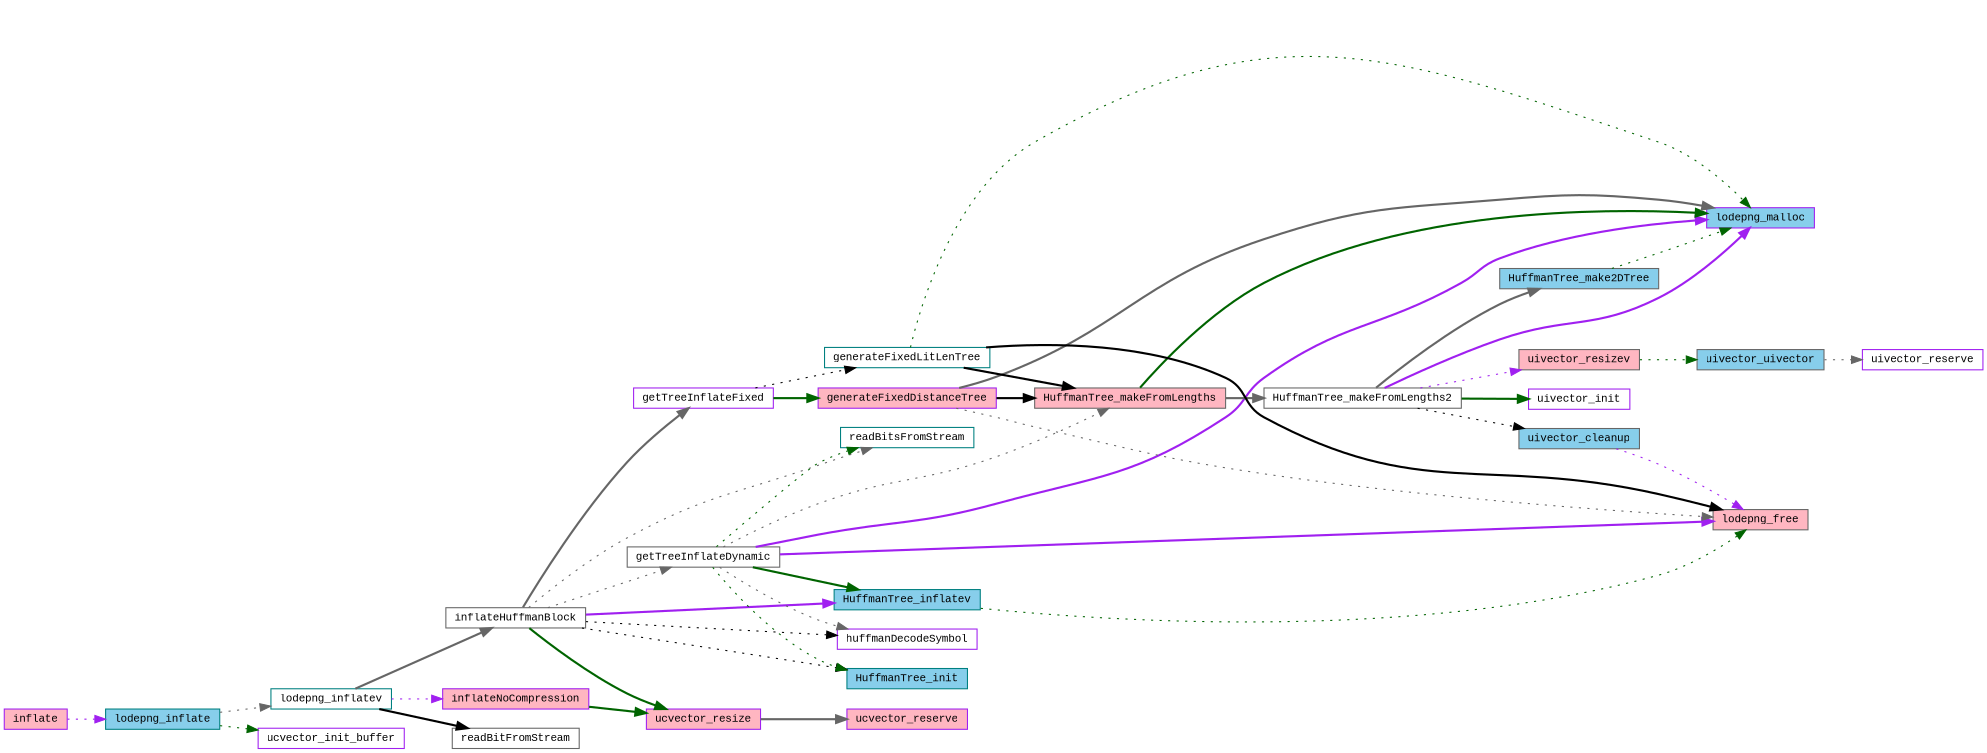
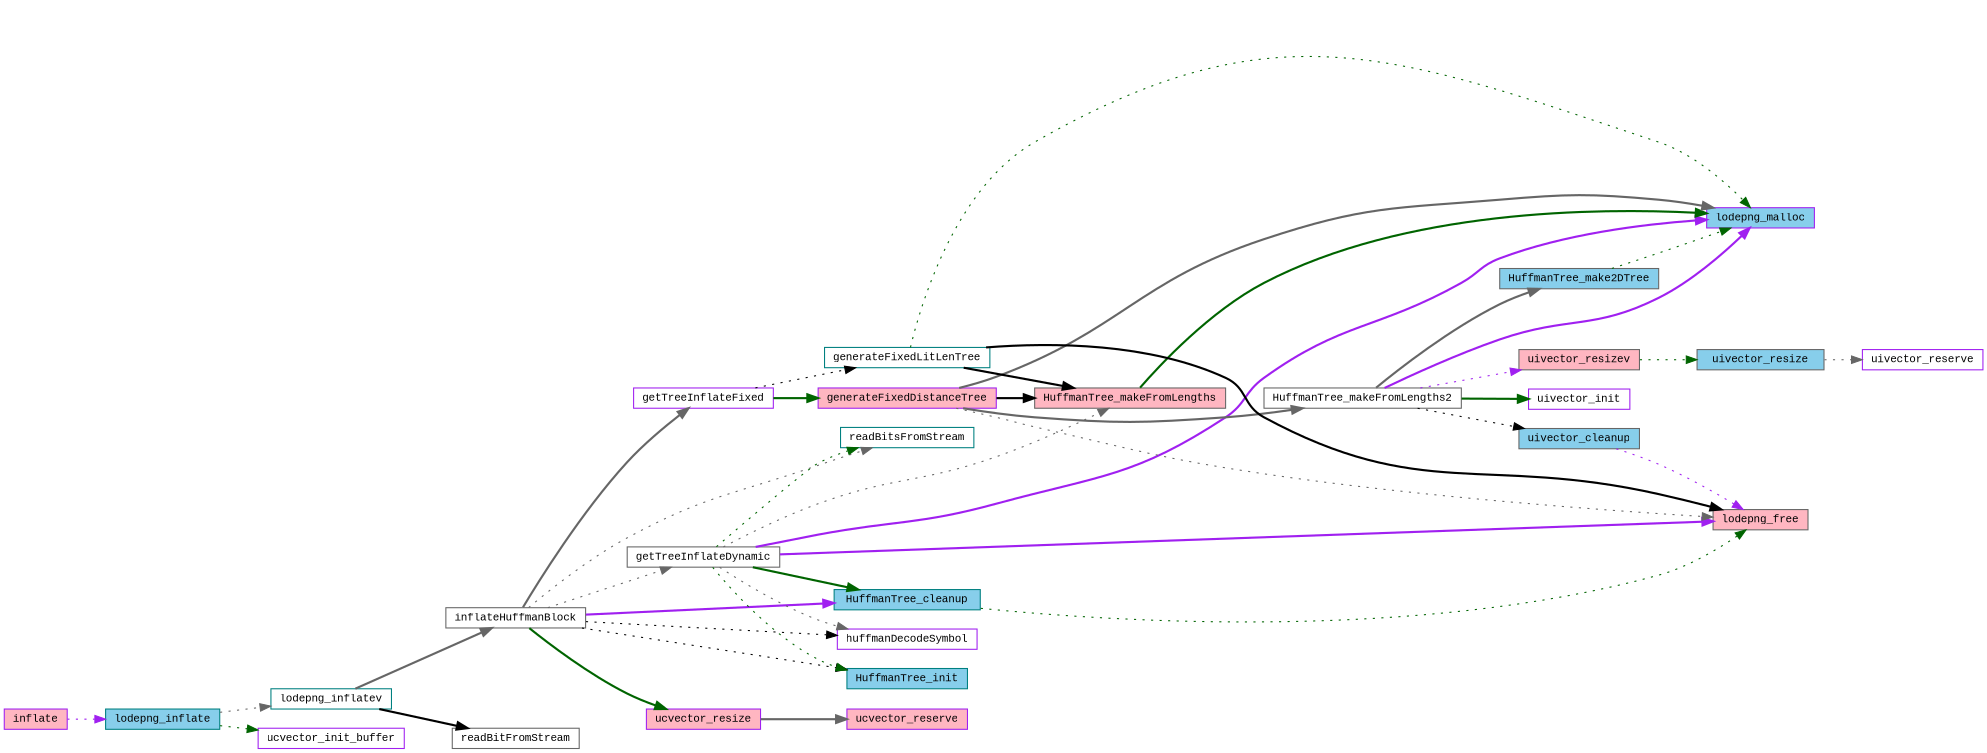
node "uivector_uivector": label "uivector_uivector" -> "uivector_resize"
edge "HuffmanTree_makeFromLengths" -> "HuffmanTree_makeFromLengths2": now "generateFixedDistanceTree" -> "HuffmanTree_makeFromLengths2"
node "HuffmanTree_inflatev": label "HuffmanTree_inflatev" -> "HuffmanTree_cleanup"
node "inflateNoCompression": removed
